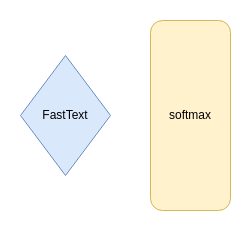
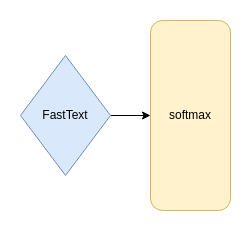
edge "FastText" -> "softmax": added
